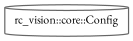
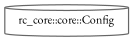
node "rc_vision::core::Config": label "rc_vision::core::Config" -> "rc_core::core::Config"
